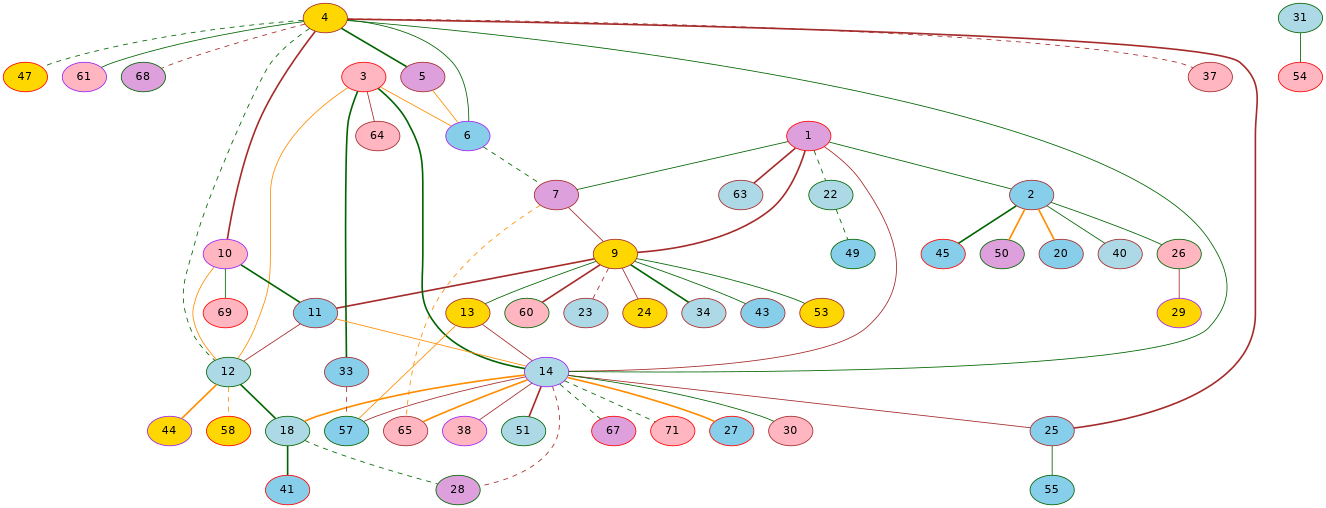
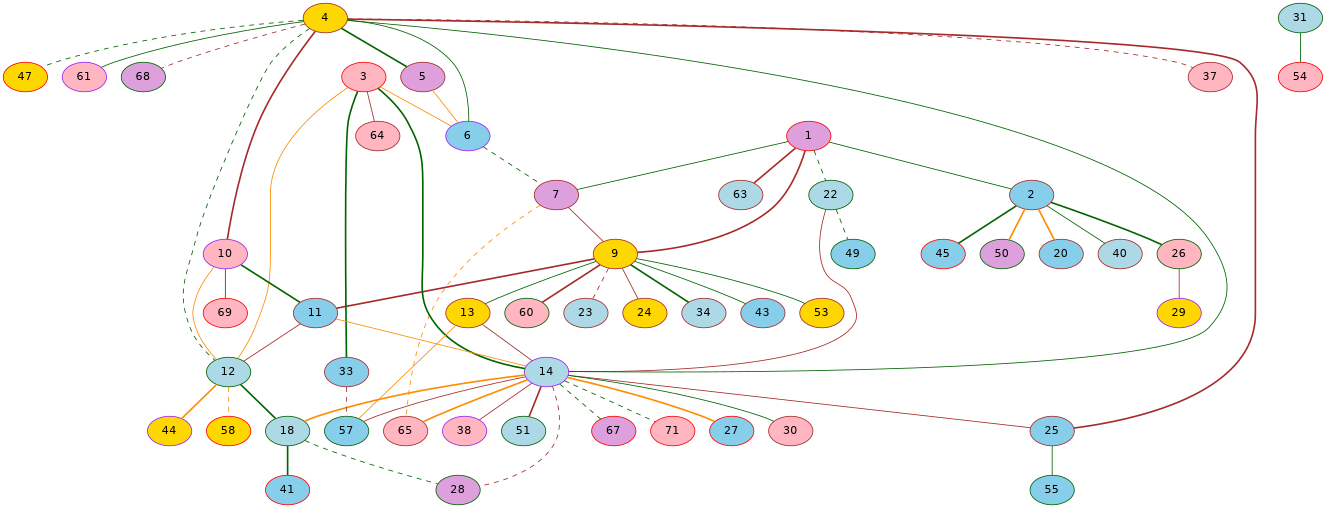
edge "2" -- "26": style solid -> bold
edge "1" -- "14": now "22" -- "14"
